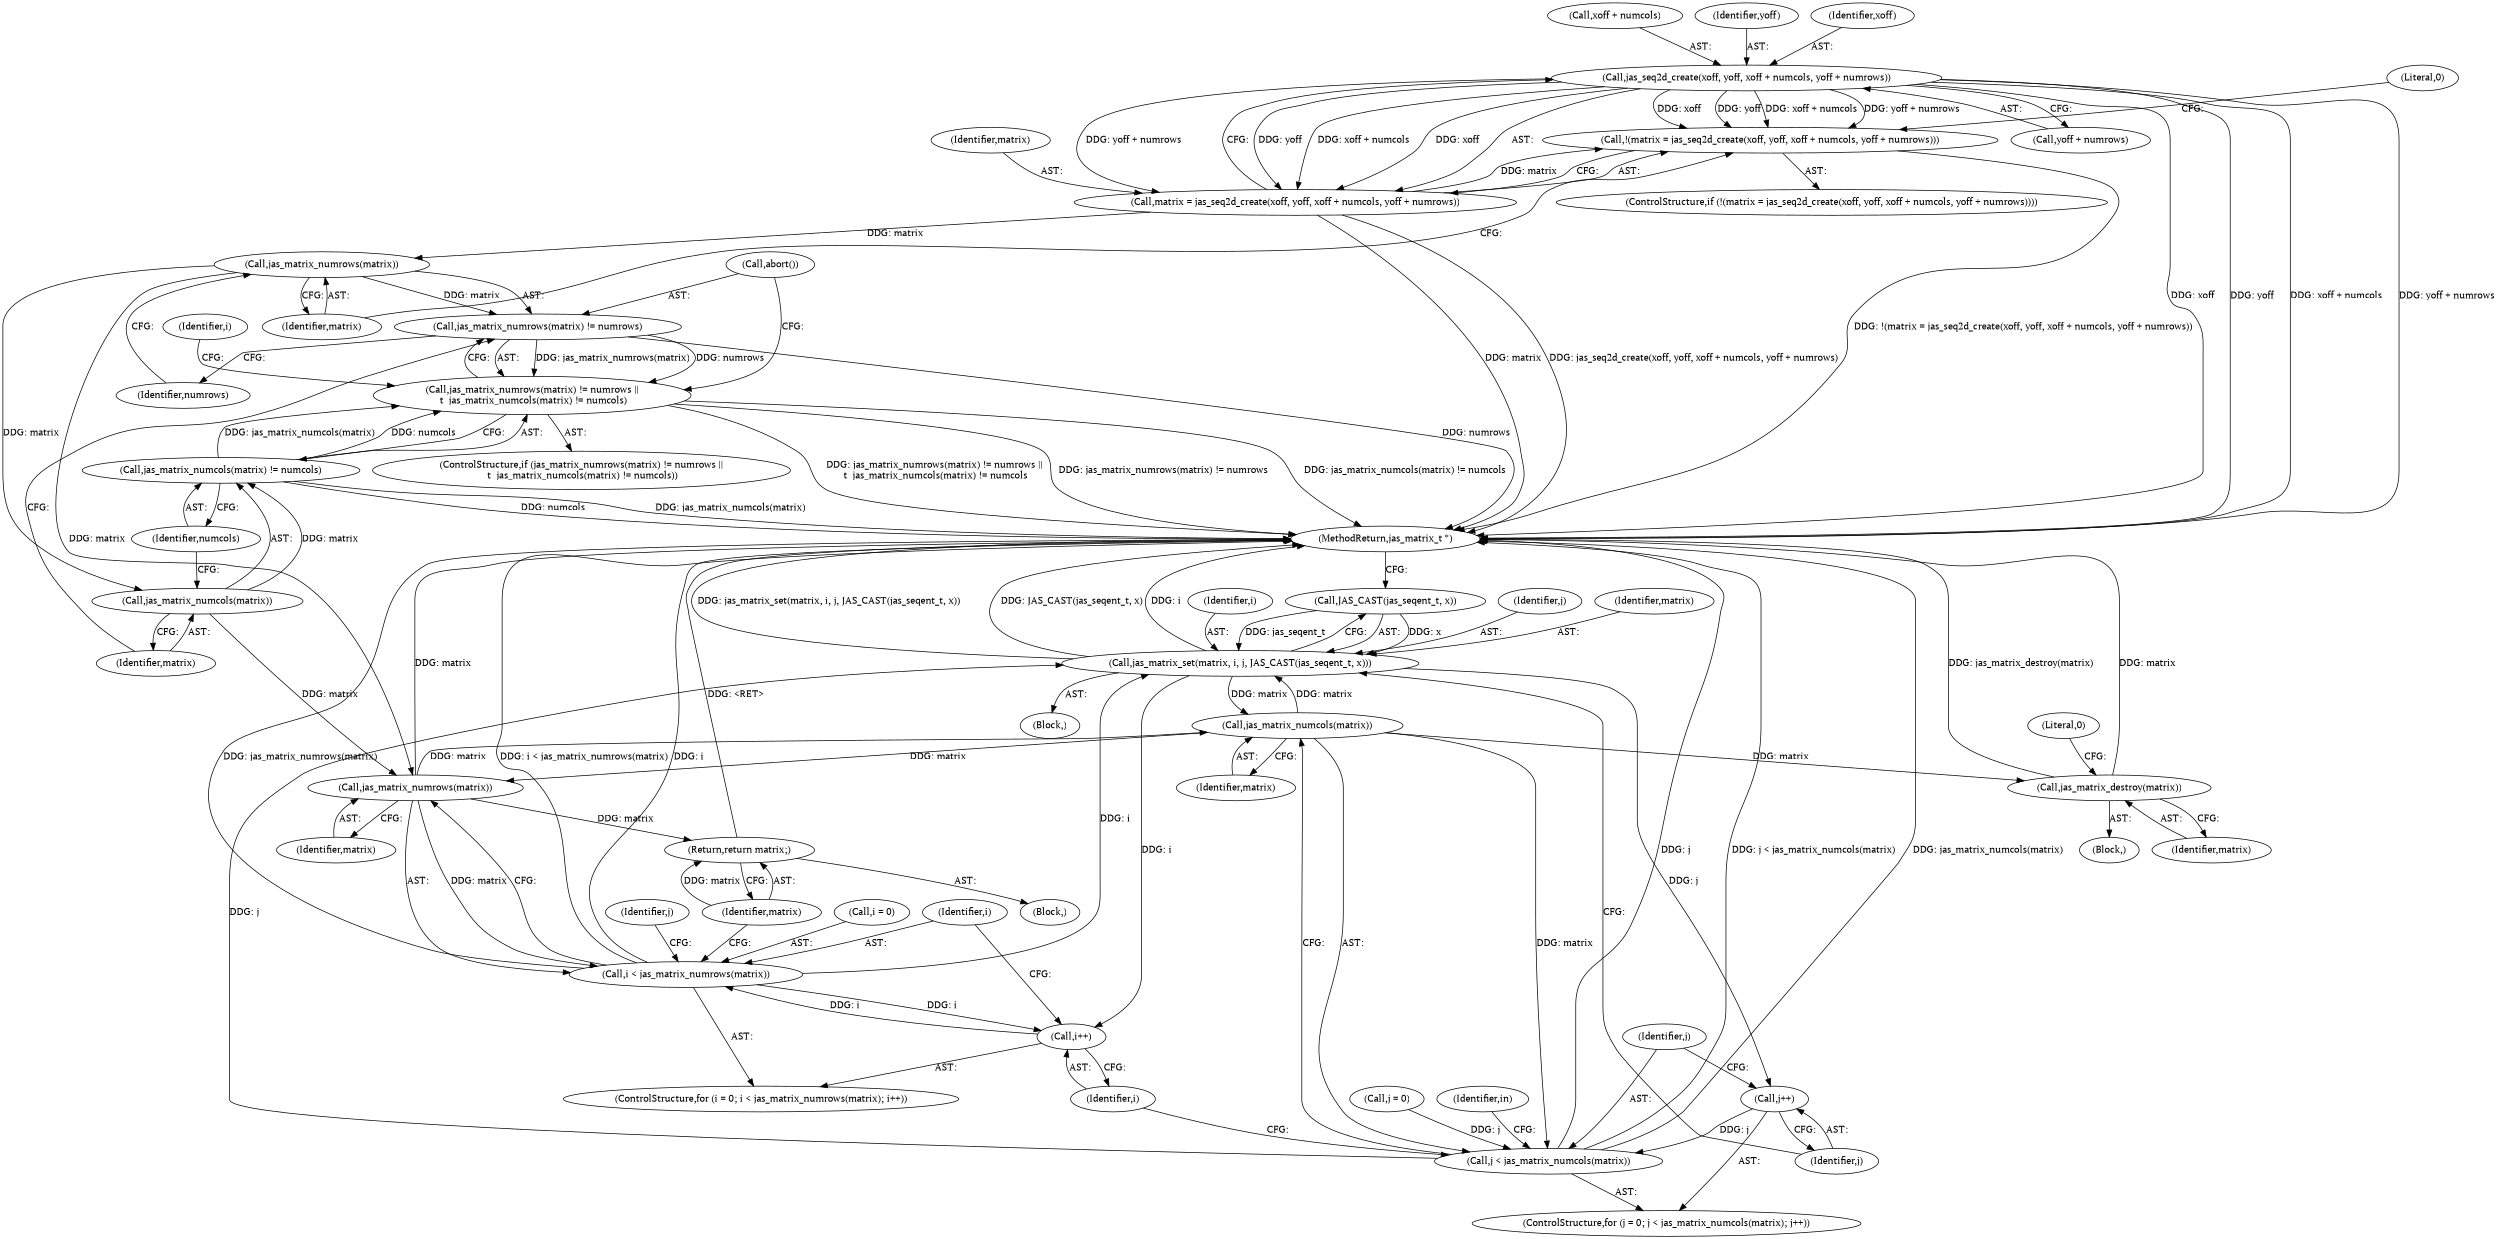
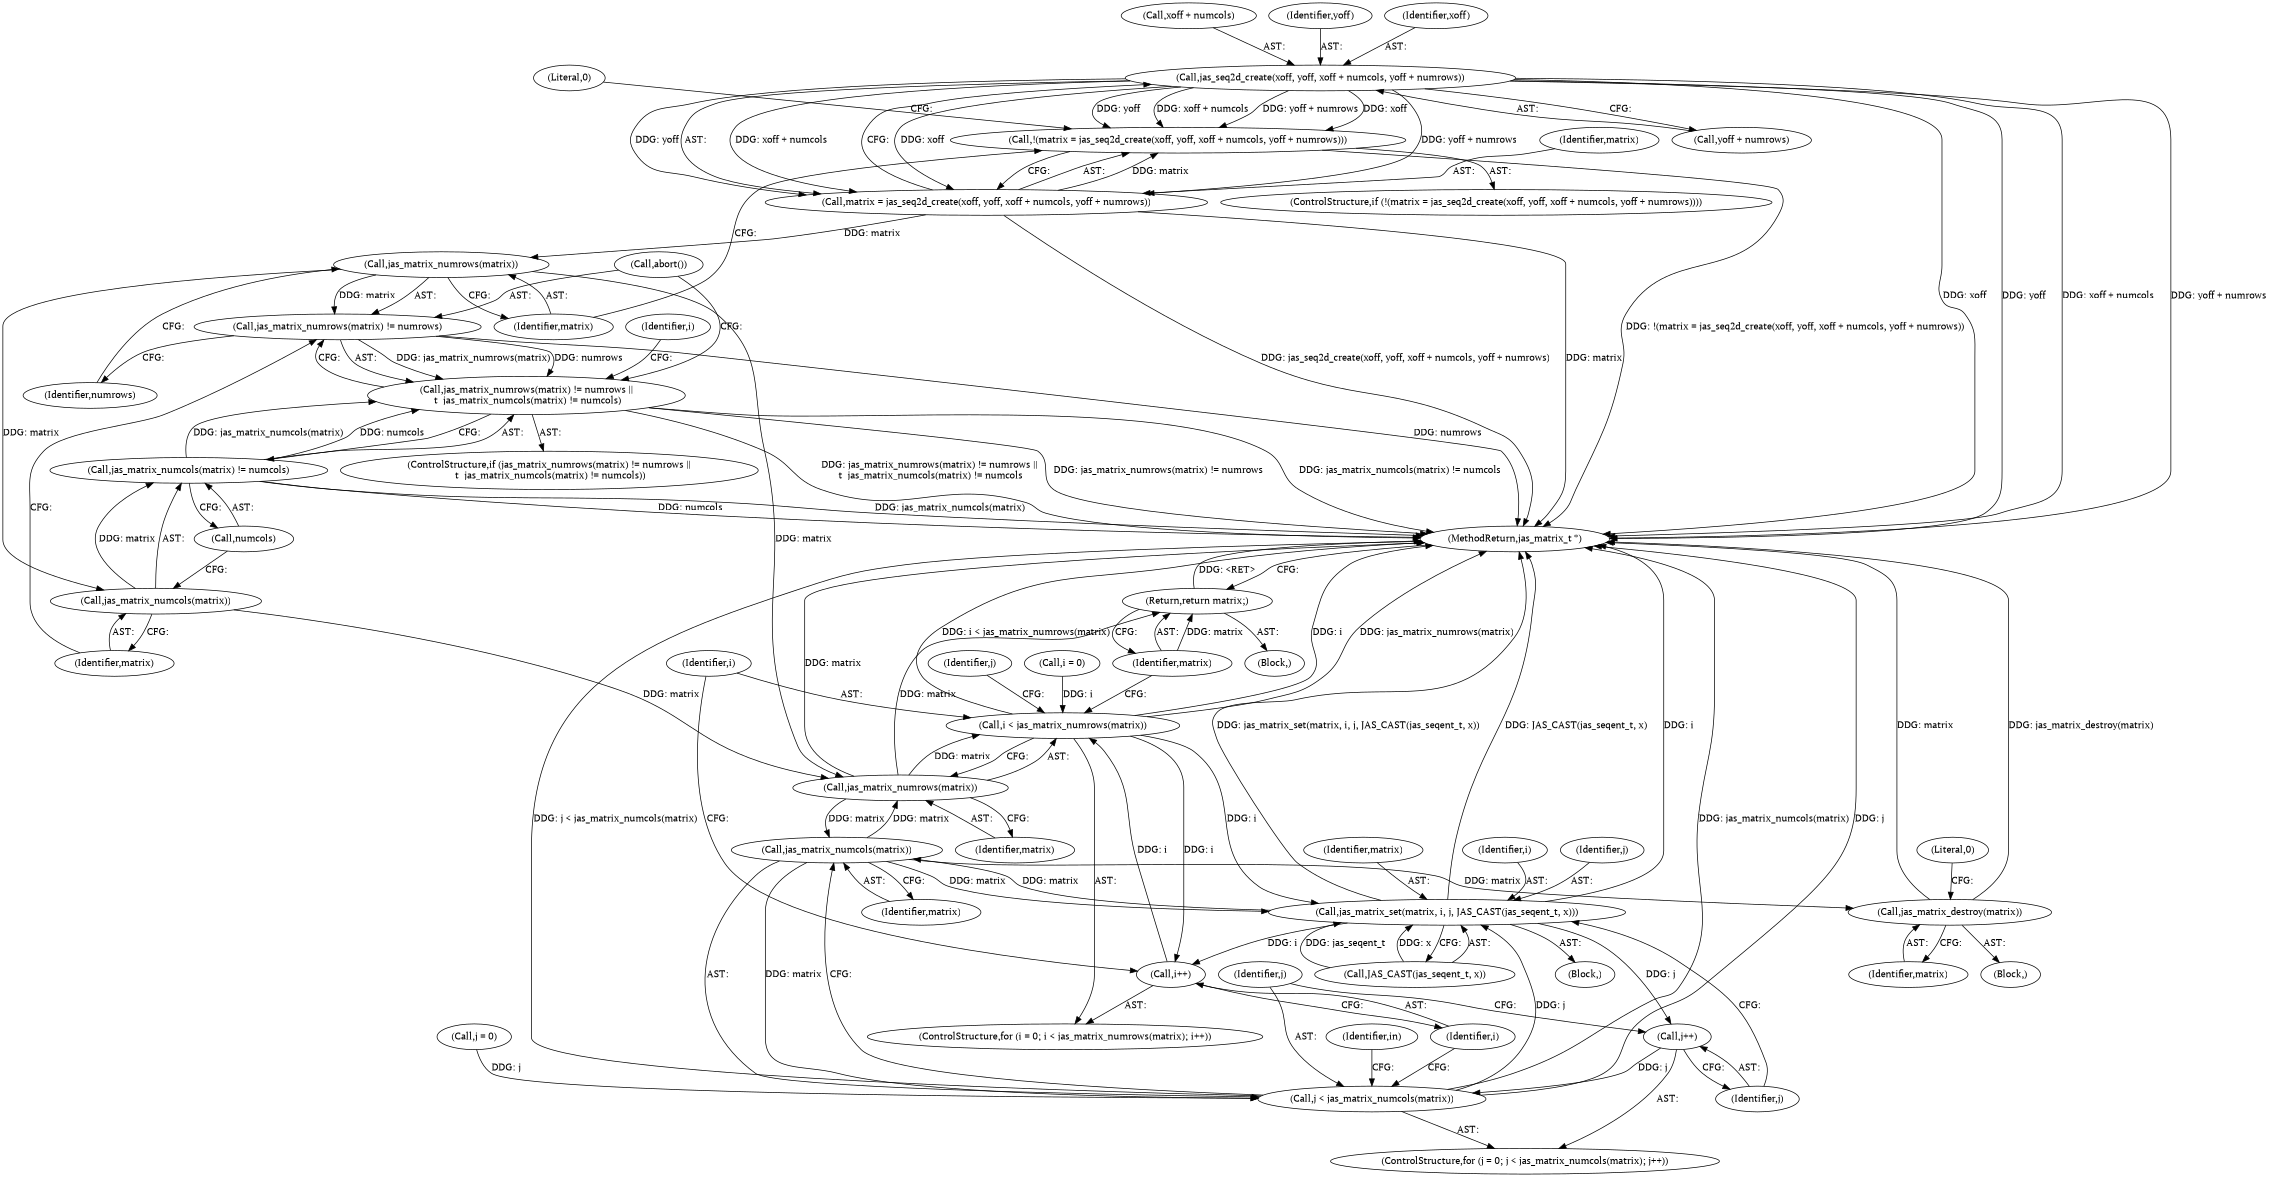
node "(Identifier,numcols)": label "(Identifier,numcols)" -> "(Call,numcols)"
edge "(MethodReturn,jas_matrix_t *)" -> "(Call,JAS_CAST(jas_seqent_t, x))": now "(MethodReturn,jas_matrix_t *)" -> "(Return,return matrix;)"
edge "(Call,i = 0)" -> "(Call,i < jas_matrix_numrows(matrix))": label "AST: " -> "DDG: i"
